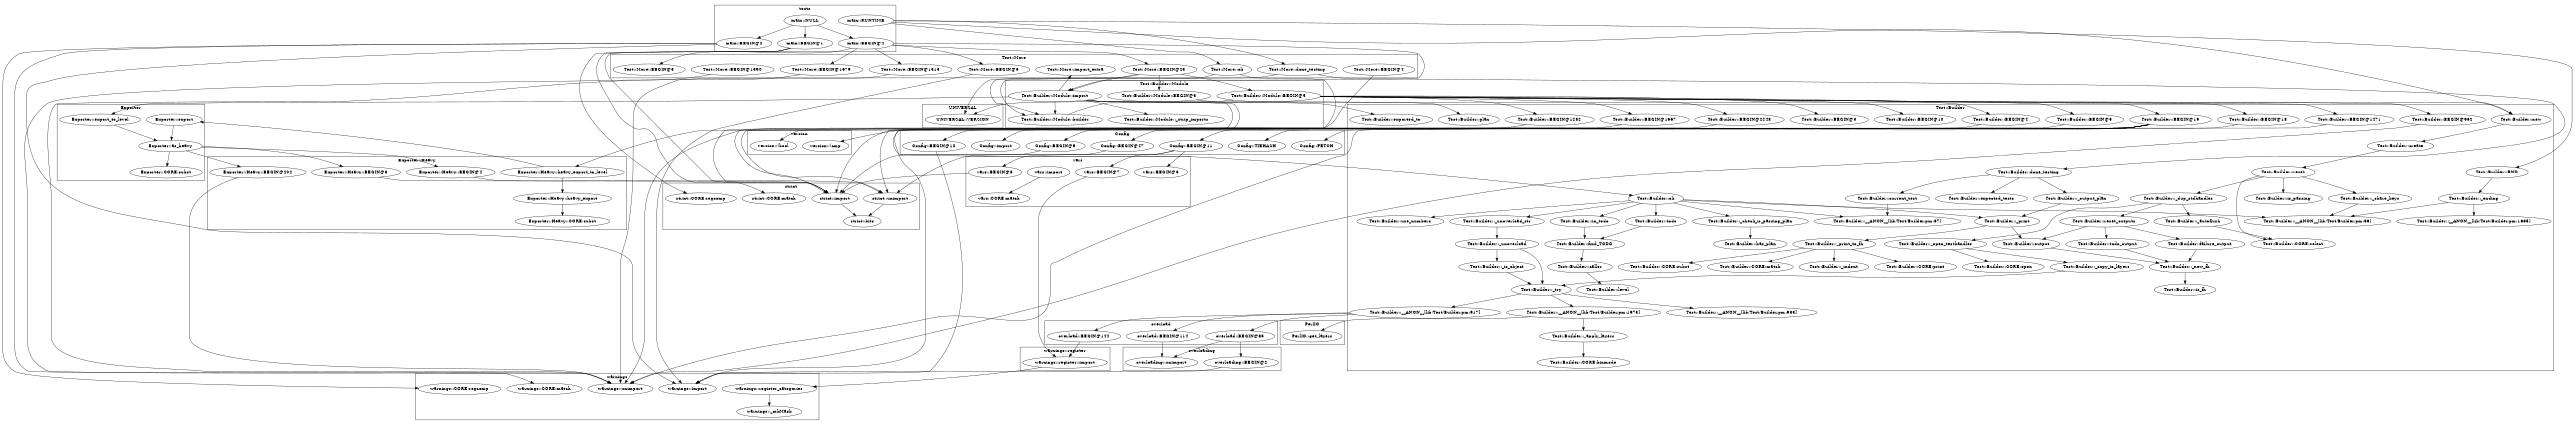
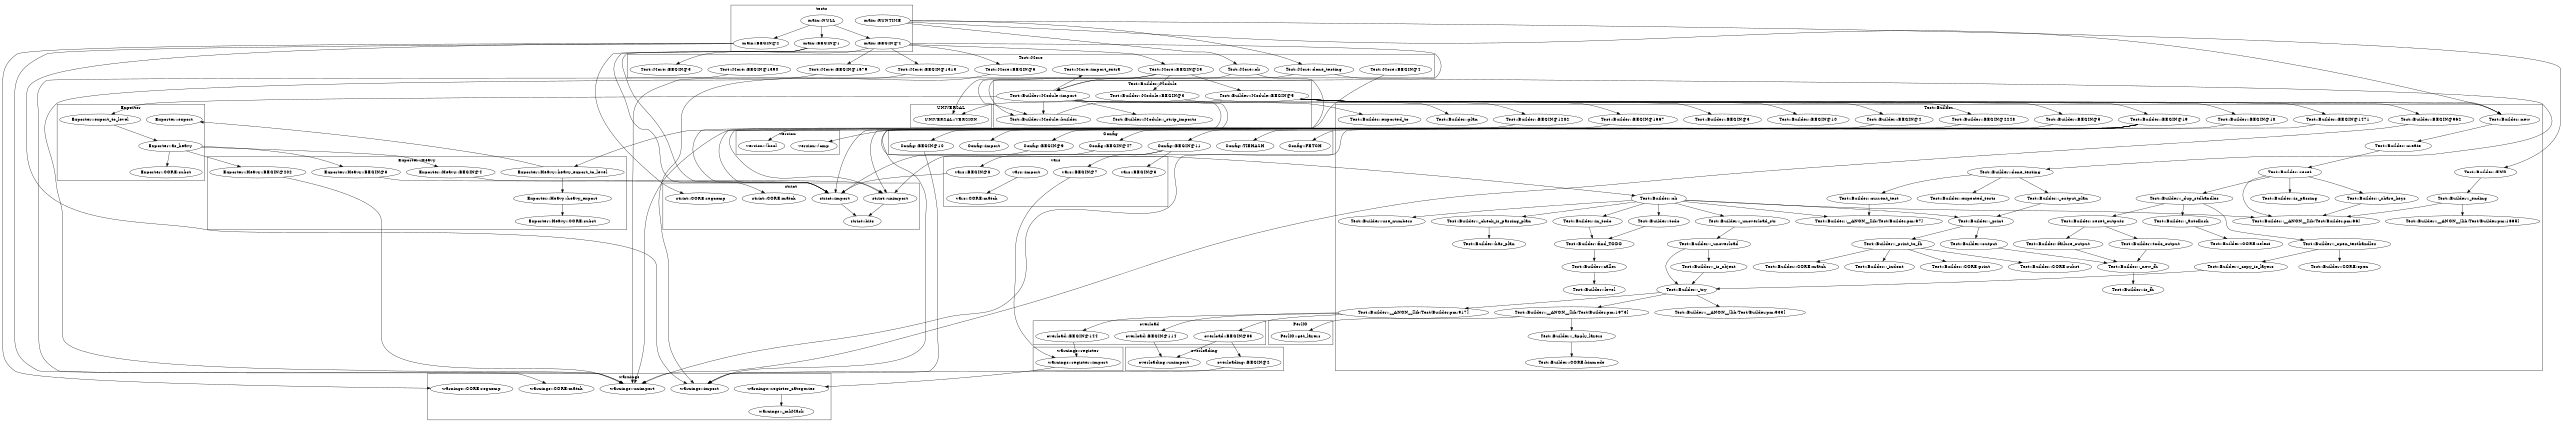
edge "Test::Builder::Module::BEGIN@5" -> "Test::Builder::new": added
edge "Exporter::export" -> "Exporter::as_heavy": removed
edge "Test::Builder::reset" -> "Test::Builder::CORE:select": now "Test::Builder::reset" -> "Test::Builder::__ANON__[lib/Test/Builder.pm:66]"
edge "Test::Builder::reset_outputs" -> "Test::Builder::output": removed
